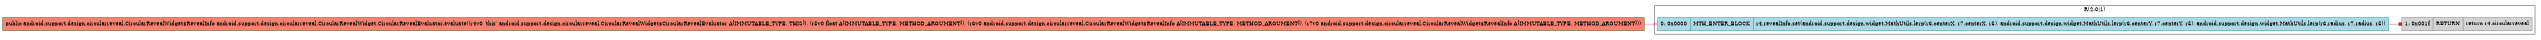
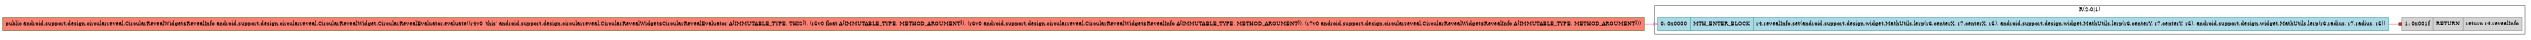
node "1: 0x001f": text "return r4.circularreveal" -> "return r4.revealInfo"
